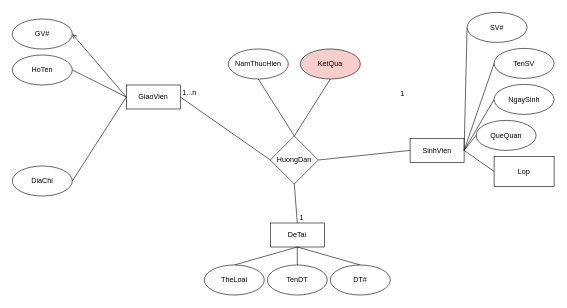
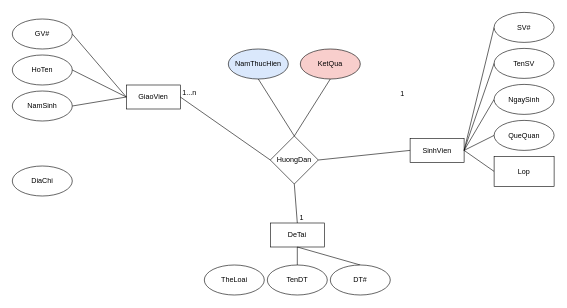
node "SV#": moved (497, 27) -> (524, 27)
edge "GiaoVien" -> "GV#": arrowhead open -> none
node "NamThucHien": fillcolor #ffffff -> #dae8fc
edge "GiaoVien" -- "NamSinh": added
node "NamSinh": added
node "QueQuan": moved (506, 135) -> (524, 135)
edge "GiaoVien" -- "DiaChi": removed
edge "DeTai" -- "TheLoai": removed
